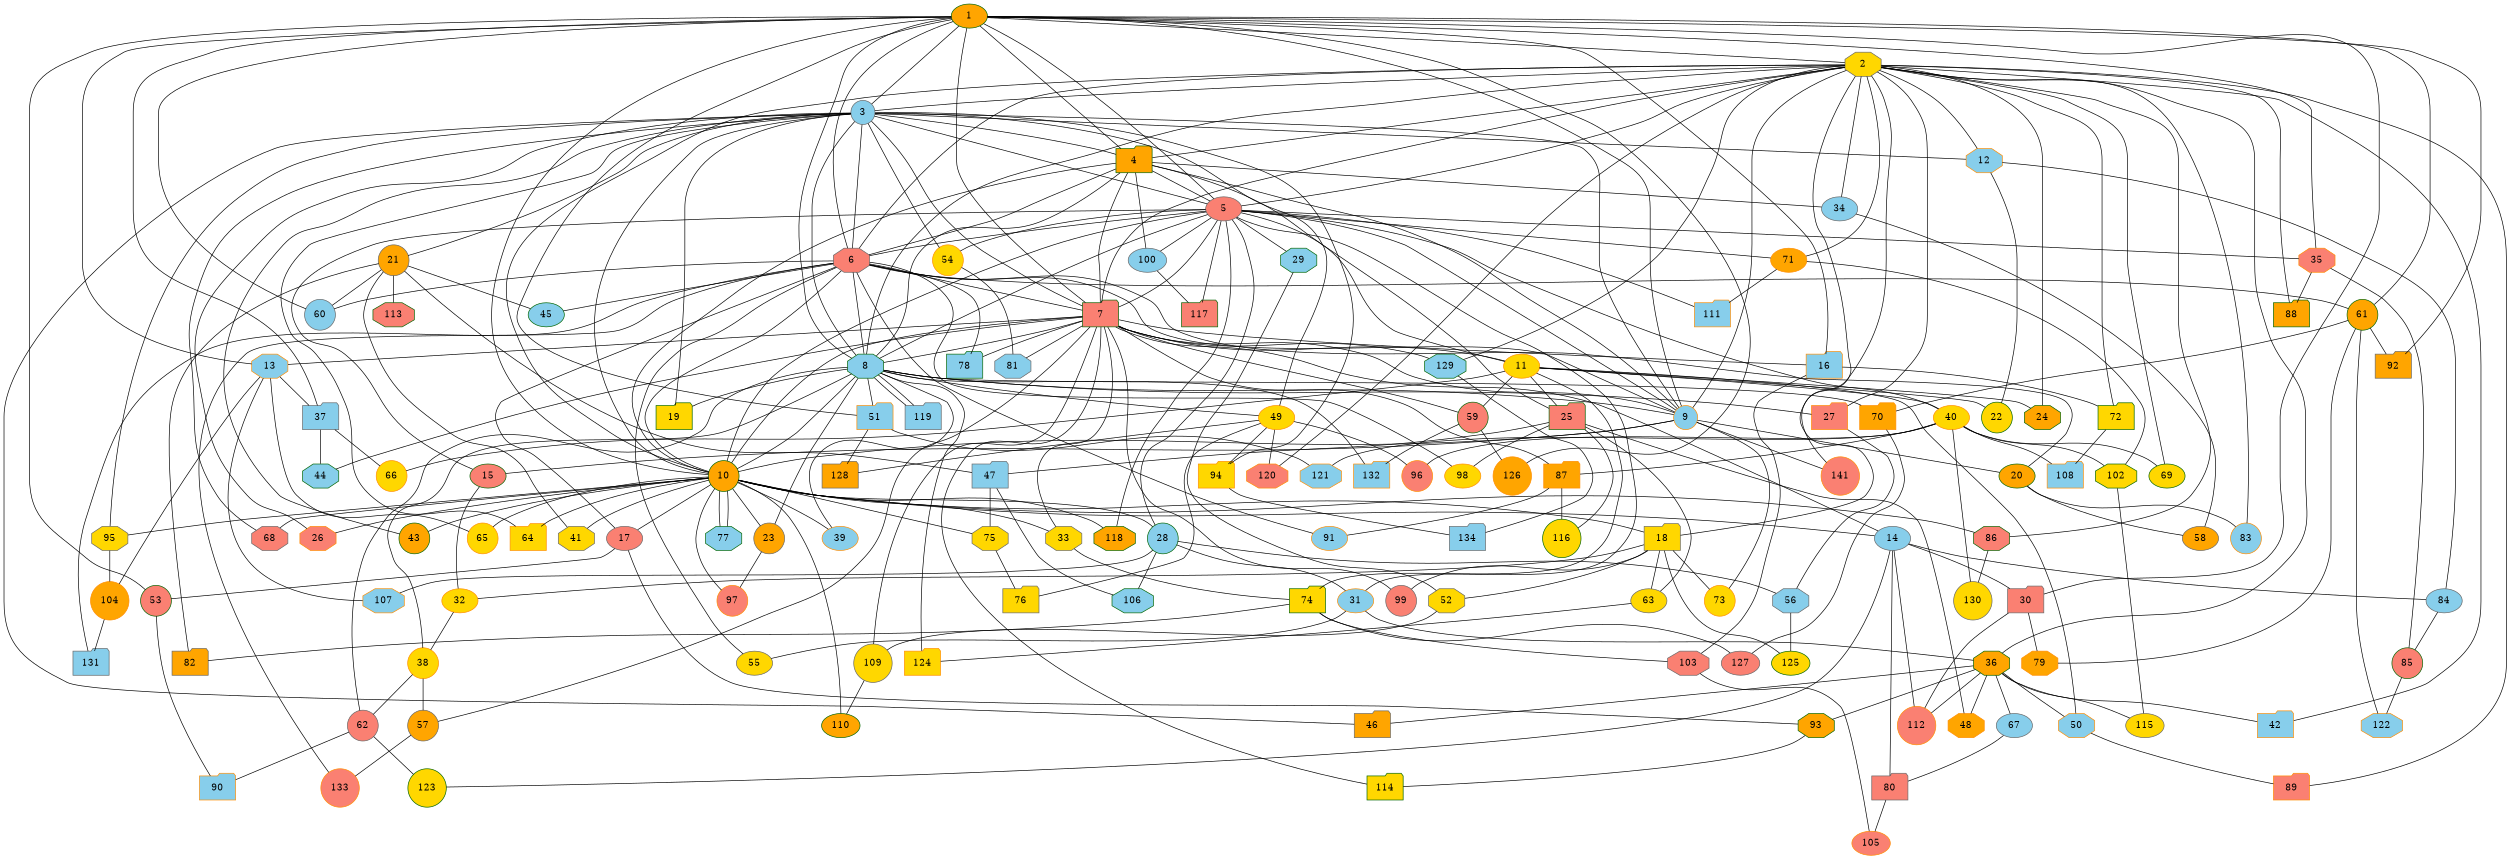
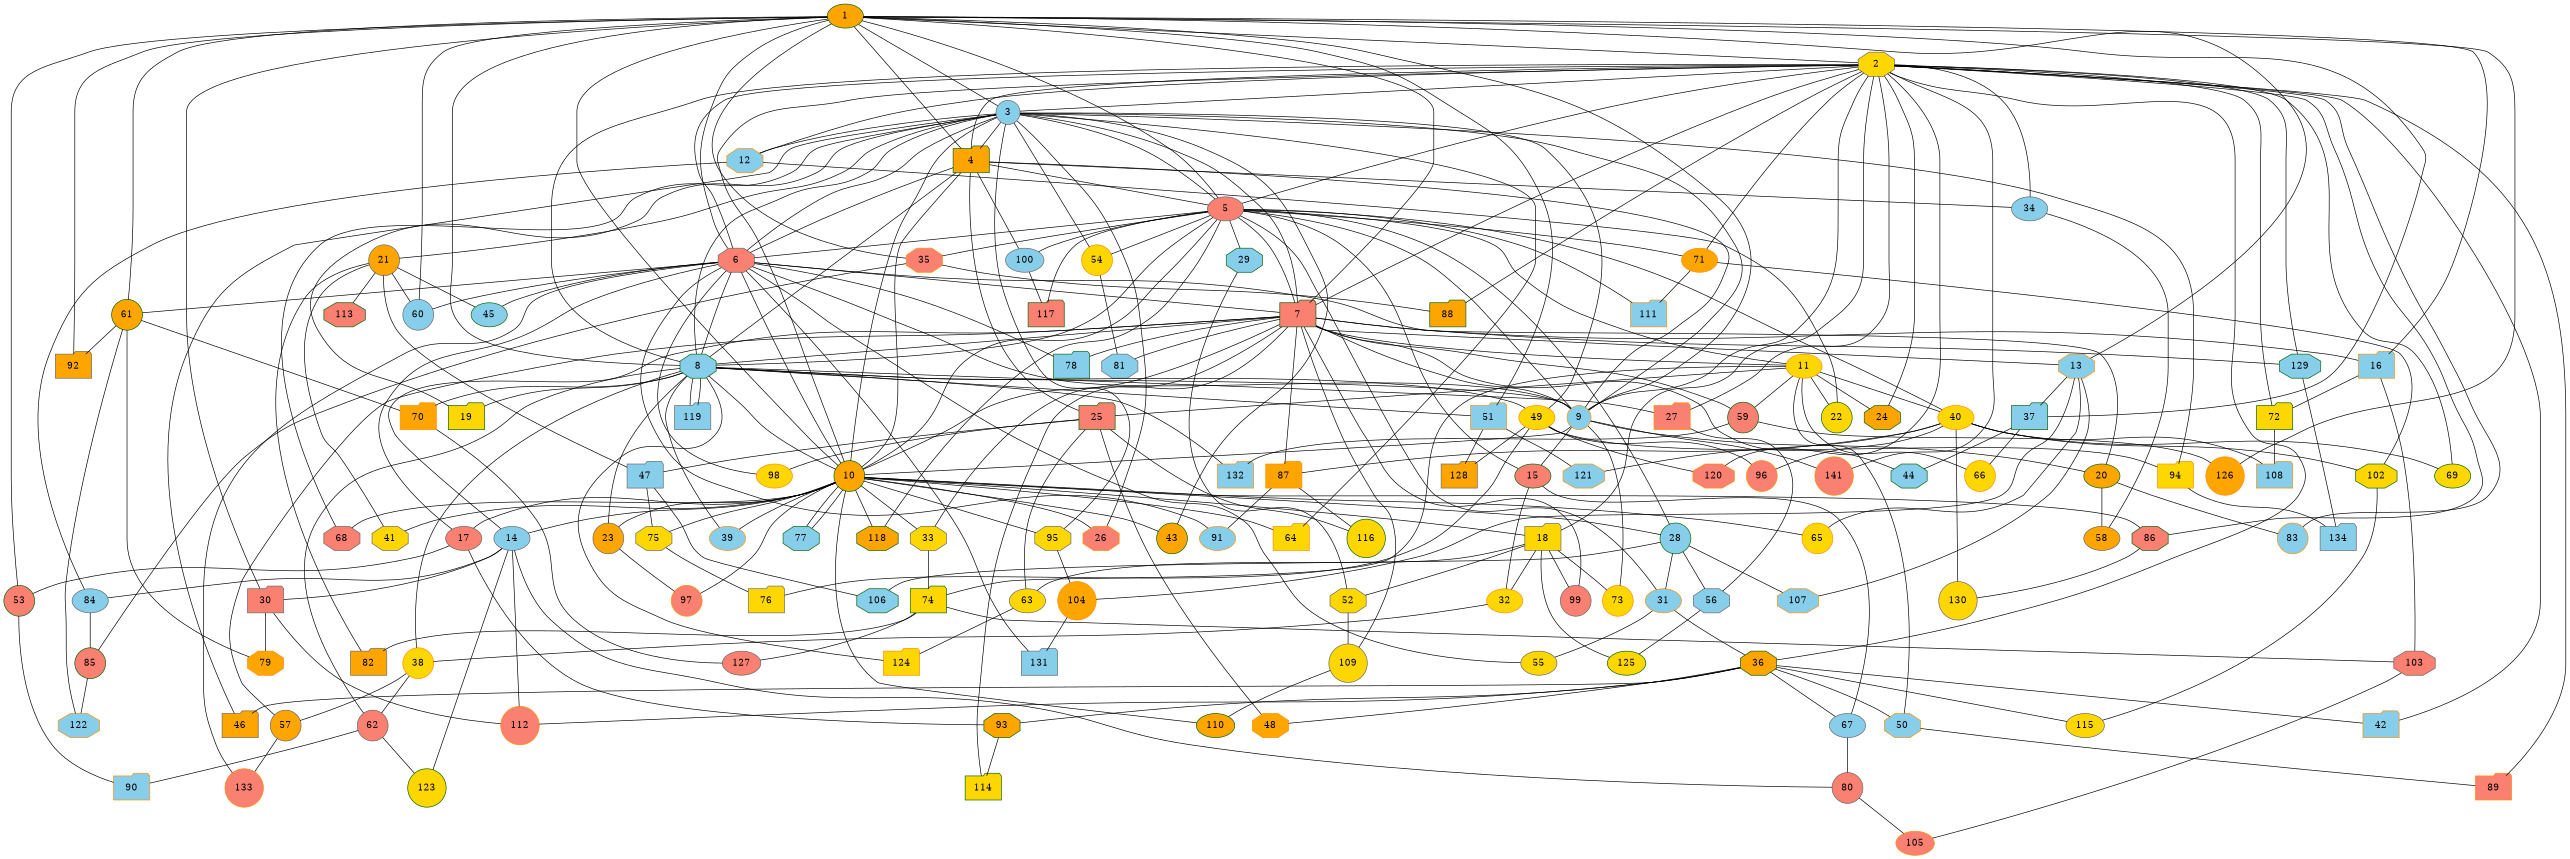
edge "4" -- "7": removed
node "37": color gray40 -> darkgreen
edge "15" -- "67": added
node "80": shape folder -> circle
